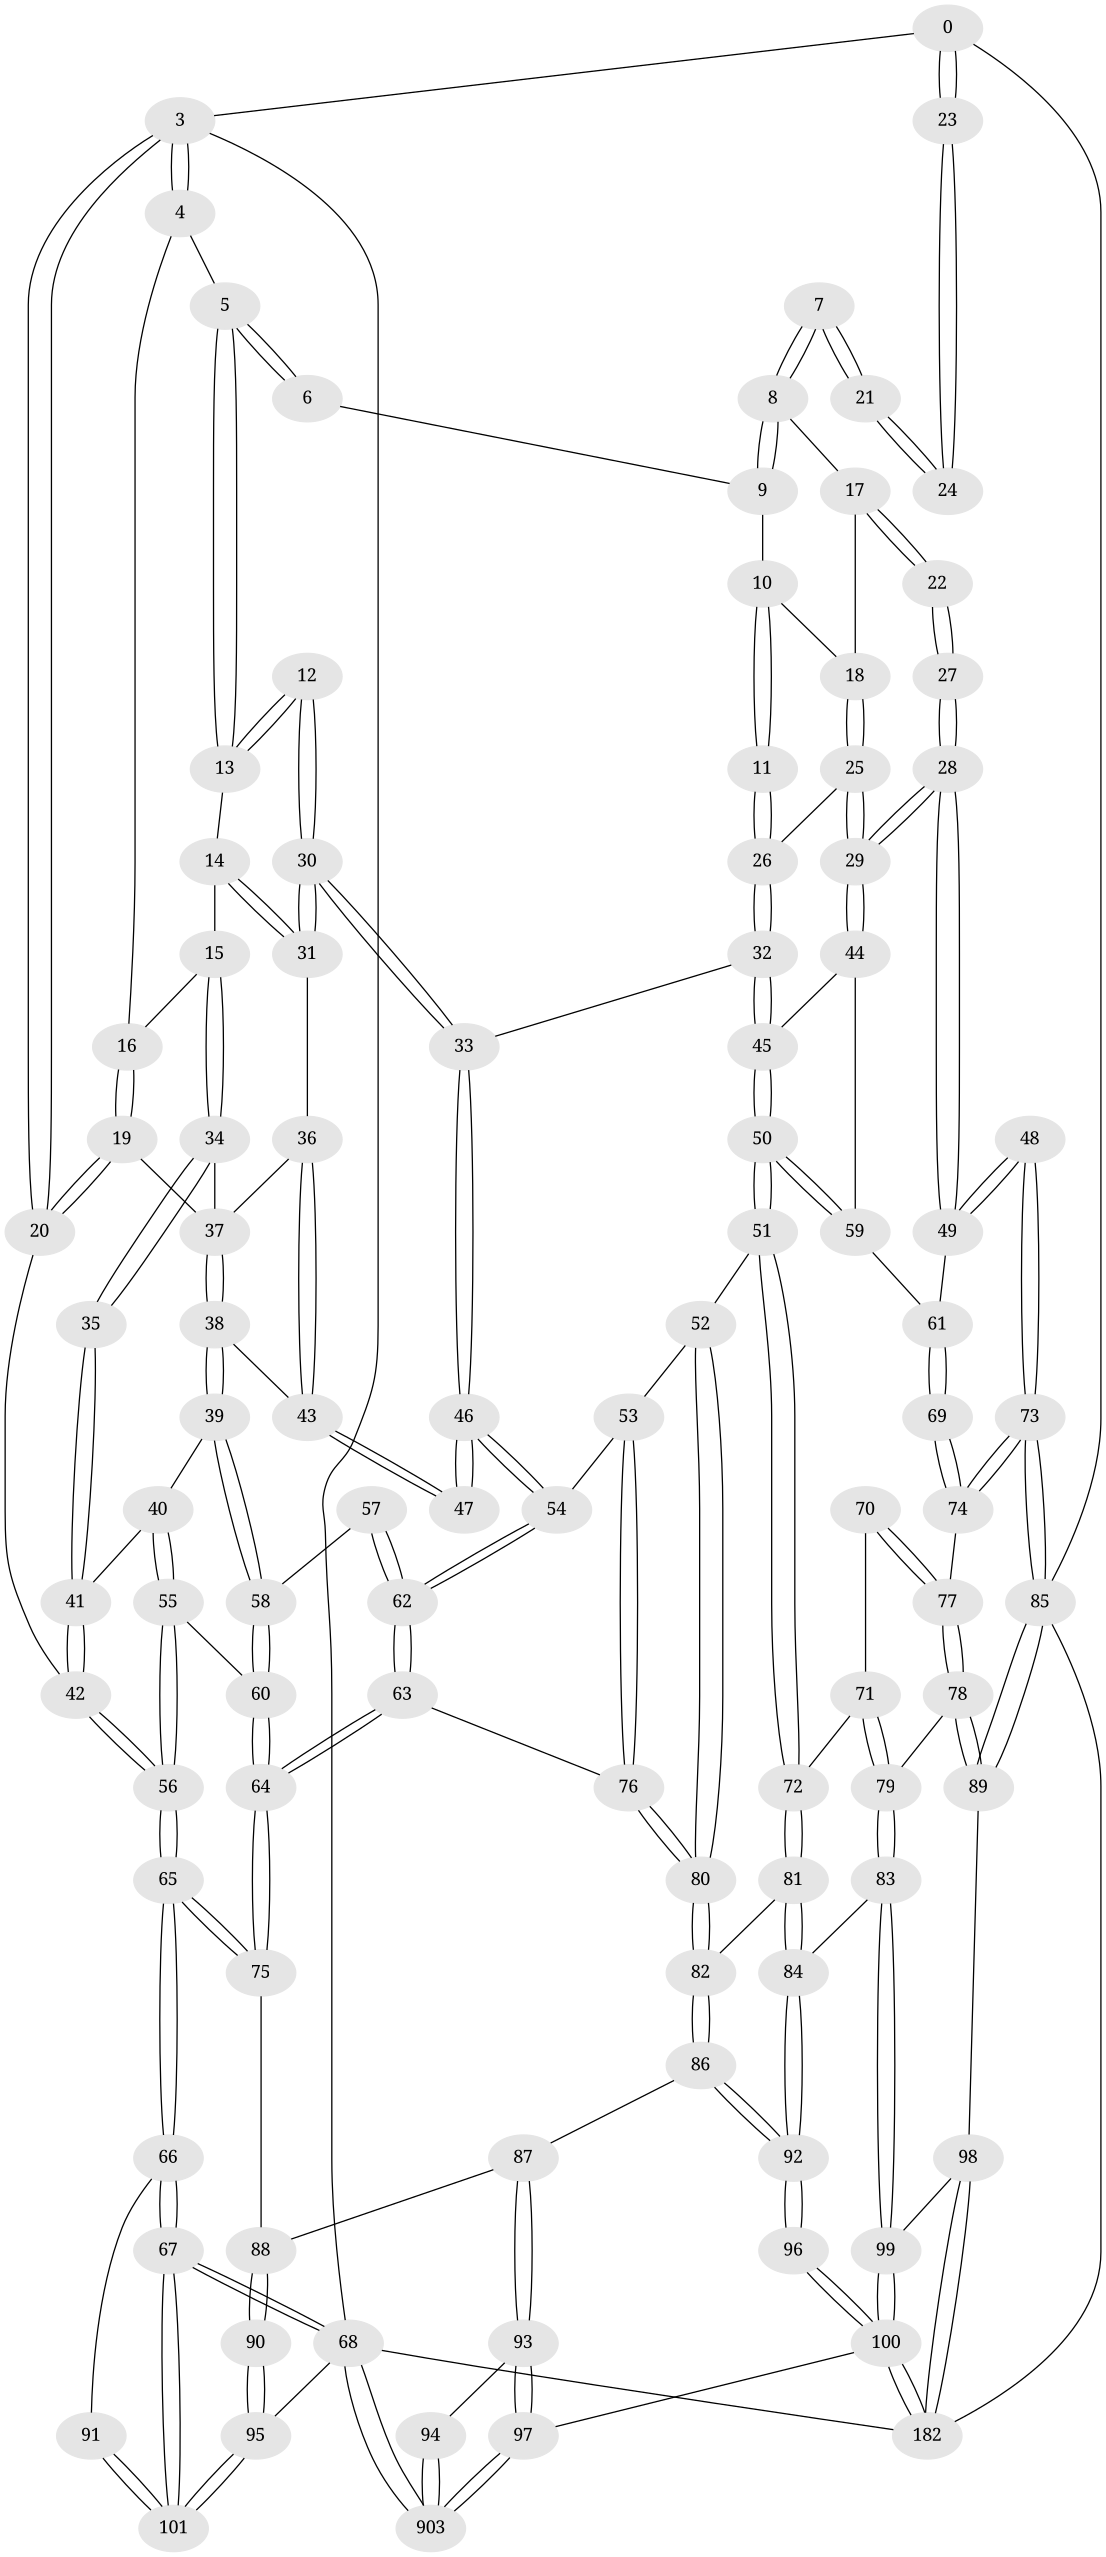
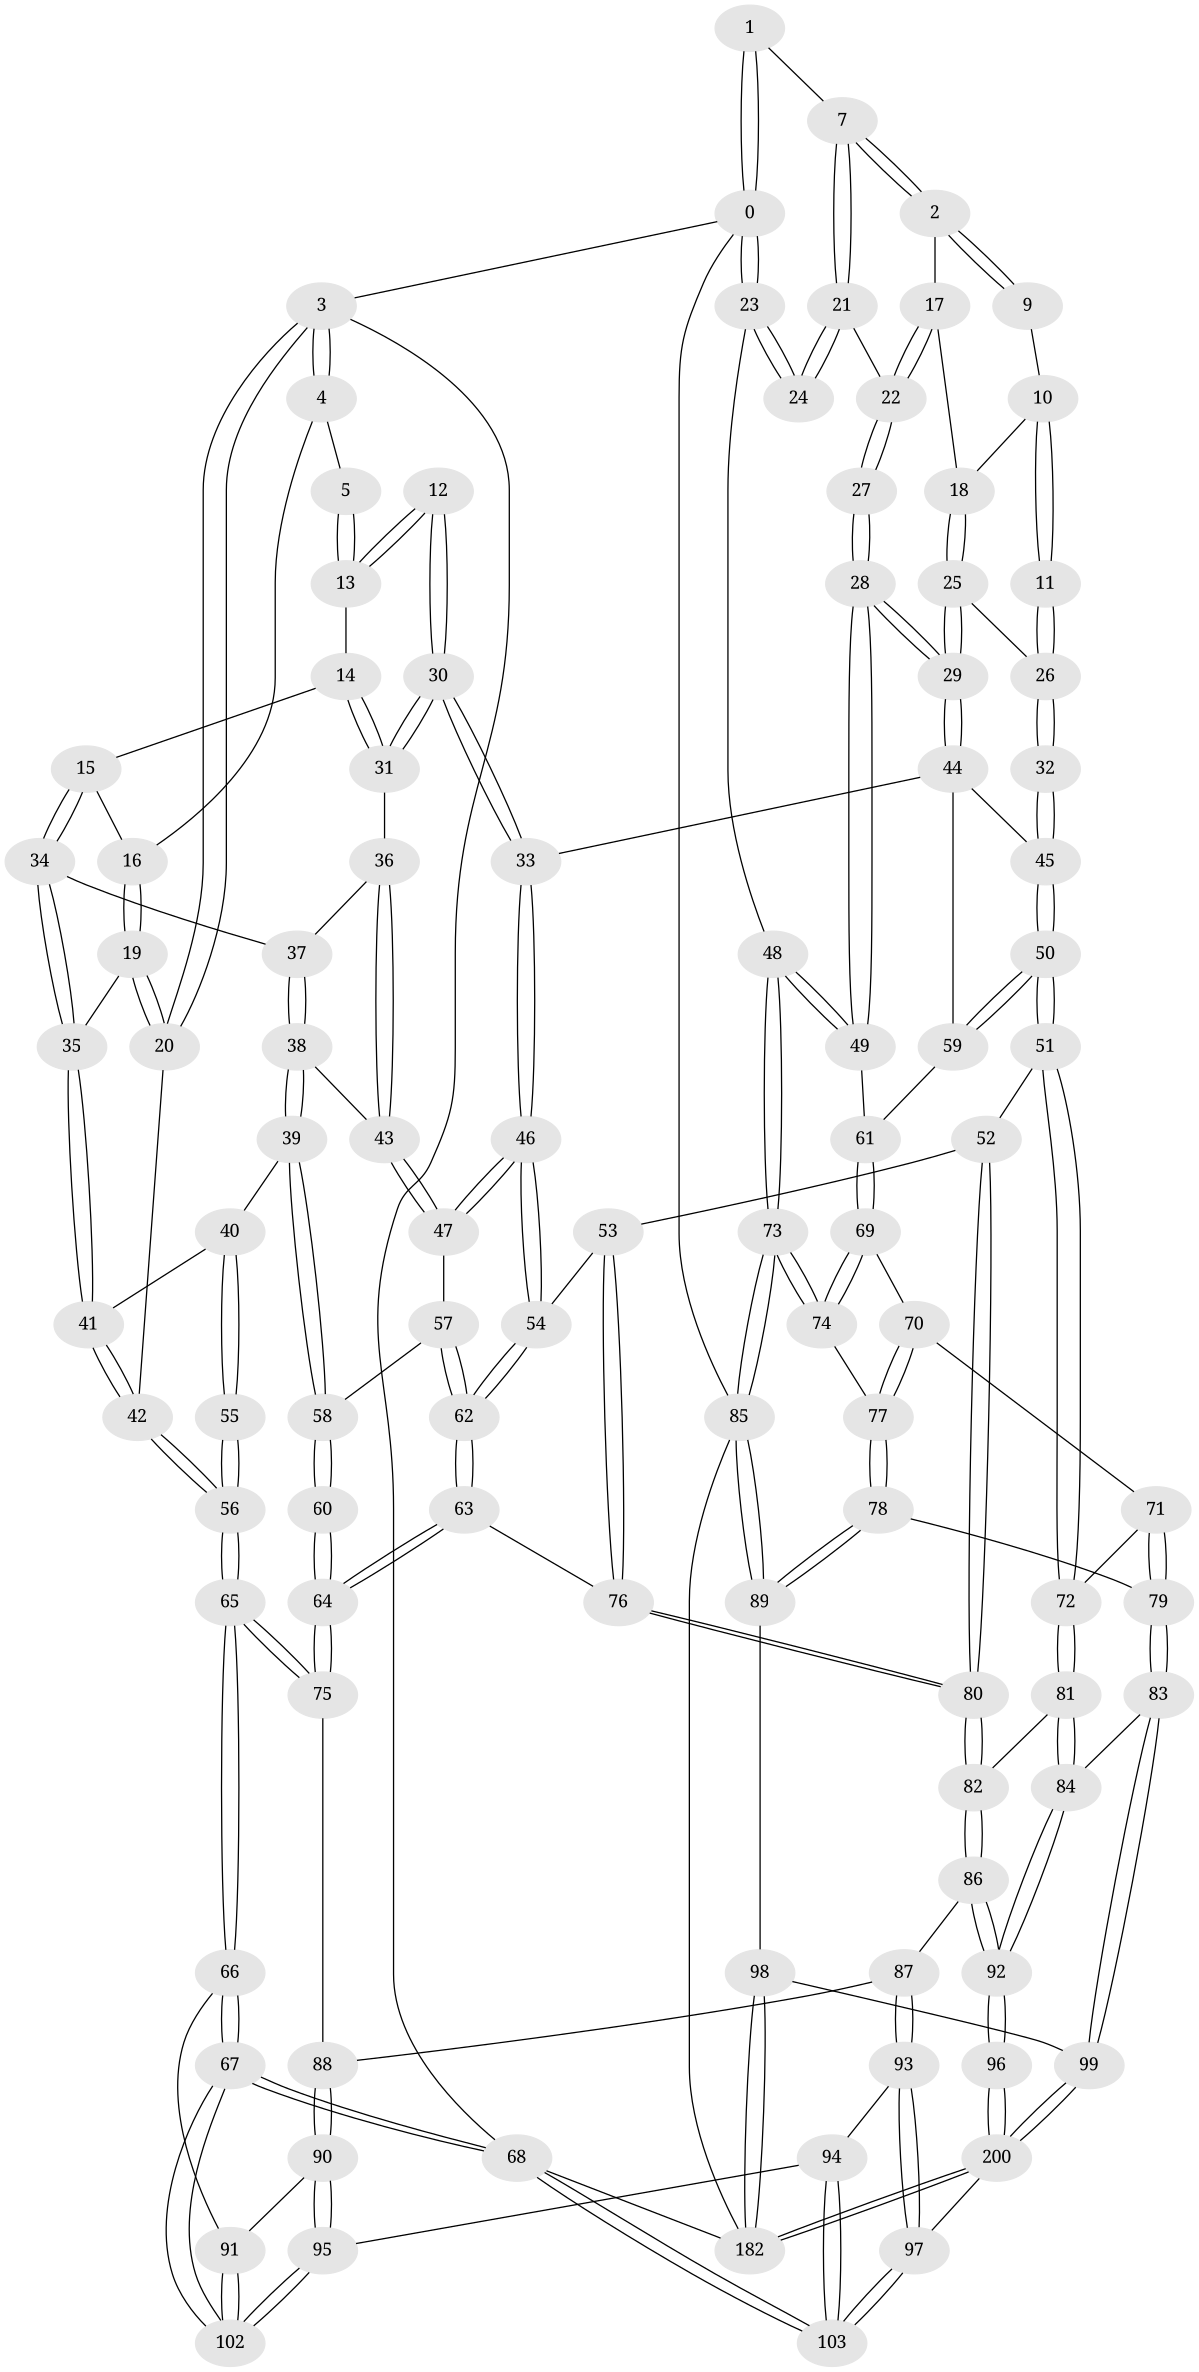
node "1": added
edge "21" -- "22": added
node "6": removed
node "8": label "8" -> "2"
edge "23" -- "48": added
edge "32" -- "33": now "44" -- "33"
edge "19" -- "37": now "19" -- "35"
edge "69" -- "70": added
edge "47" -- "57": added
edge "55" -- "60": removed
edge "90" -- "91": added
node "100": label "100" -> "200"
edge "68" -- "95": now "94" -- "95"
node "101": label "101" -> "102"
node "903": label "903" -> "103"
